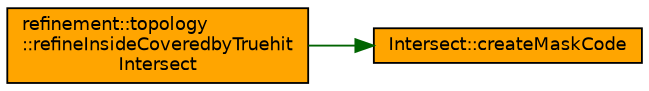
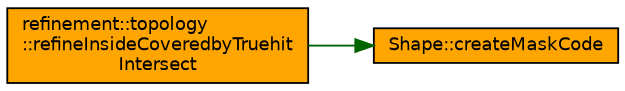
node "Intersect::createMaskCode": label "Intersect::createMaskCode" -> "Shape::createMaskCode"
